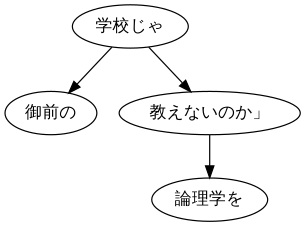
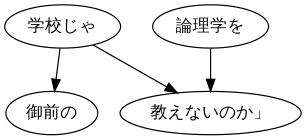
edge "教えないのか」" -> "論理学を": reversed
